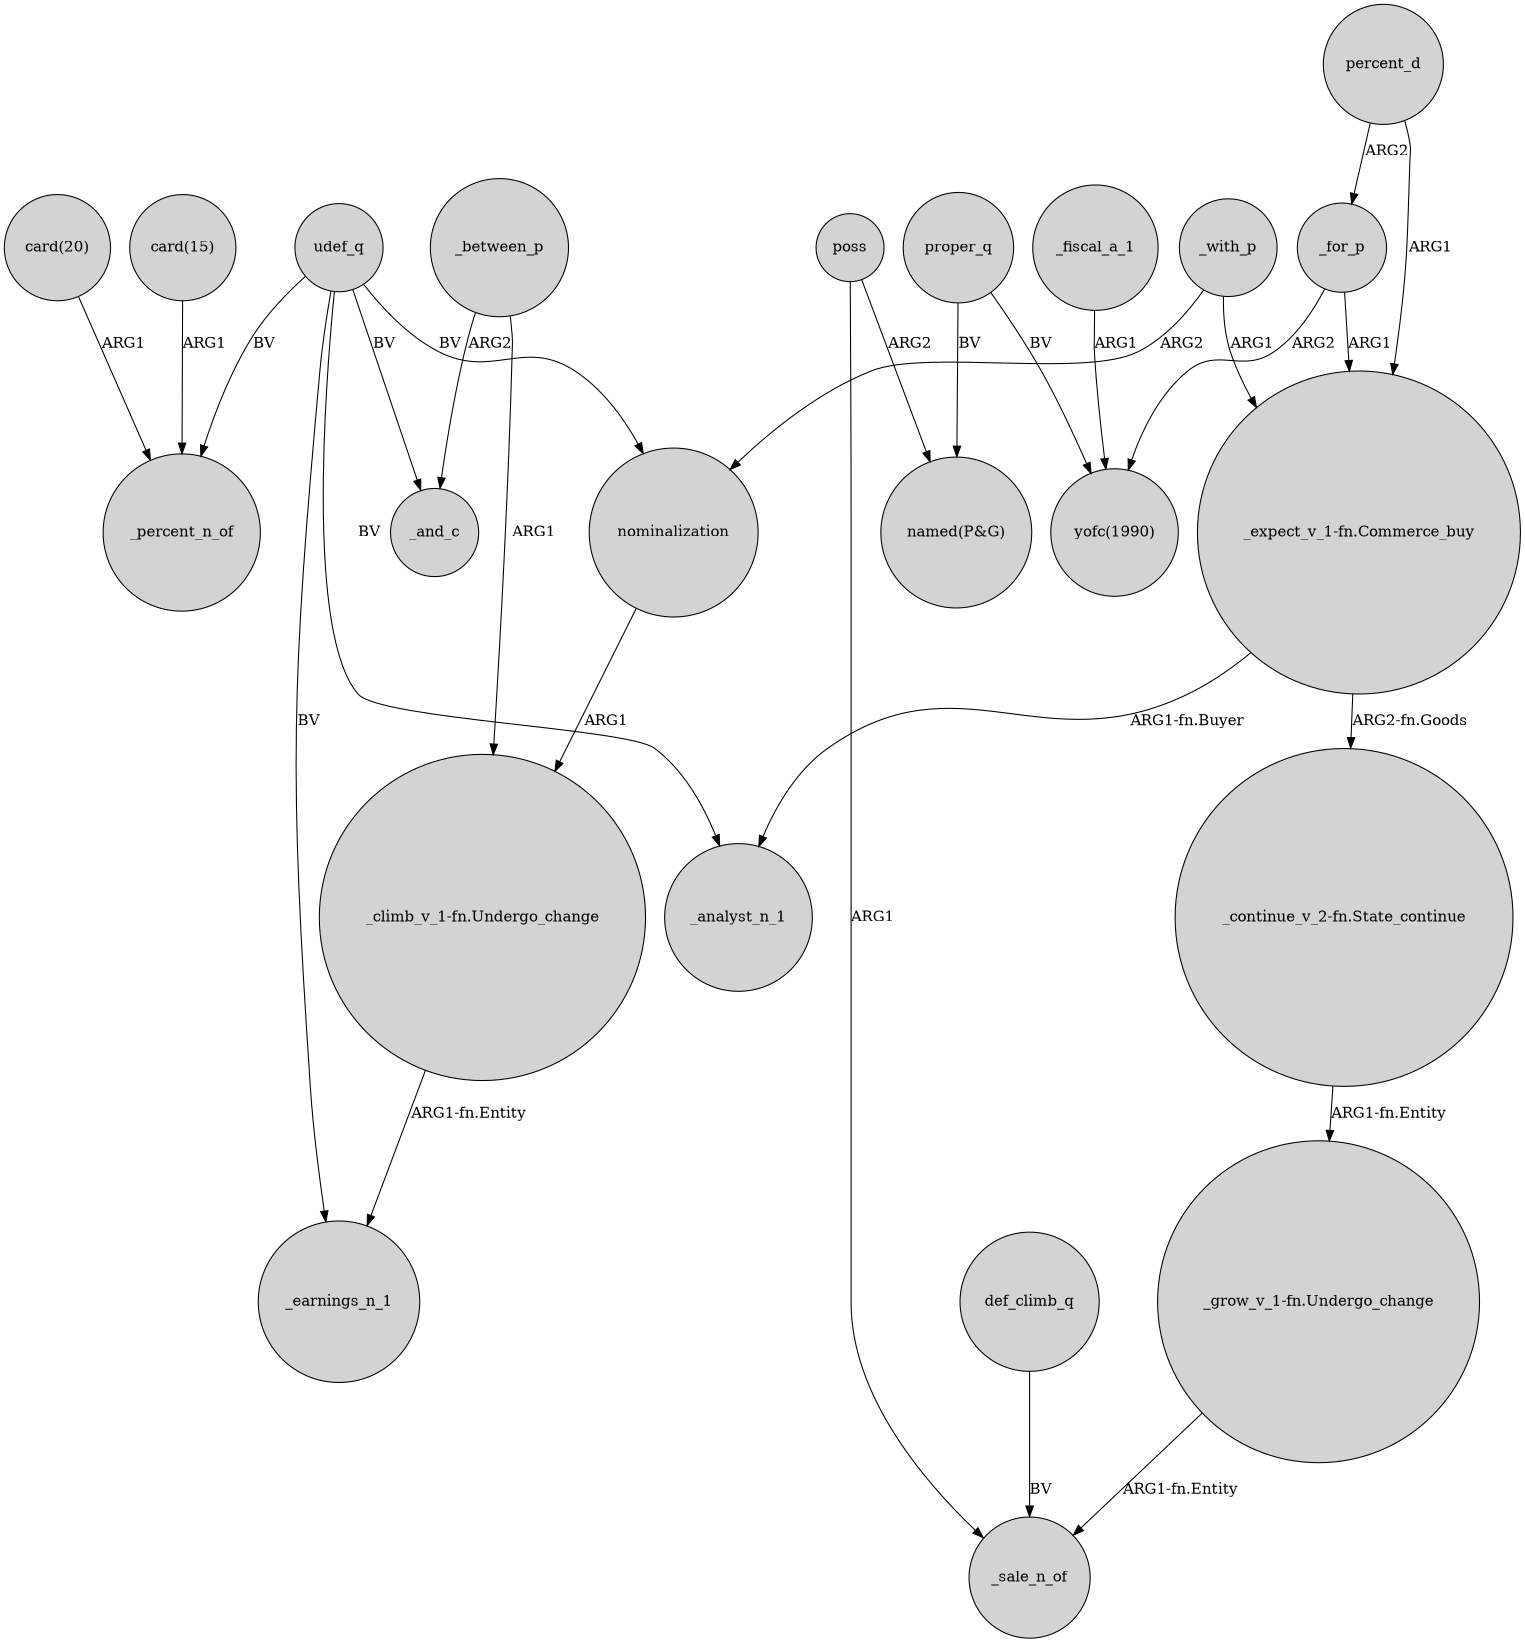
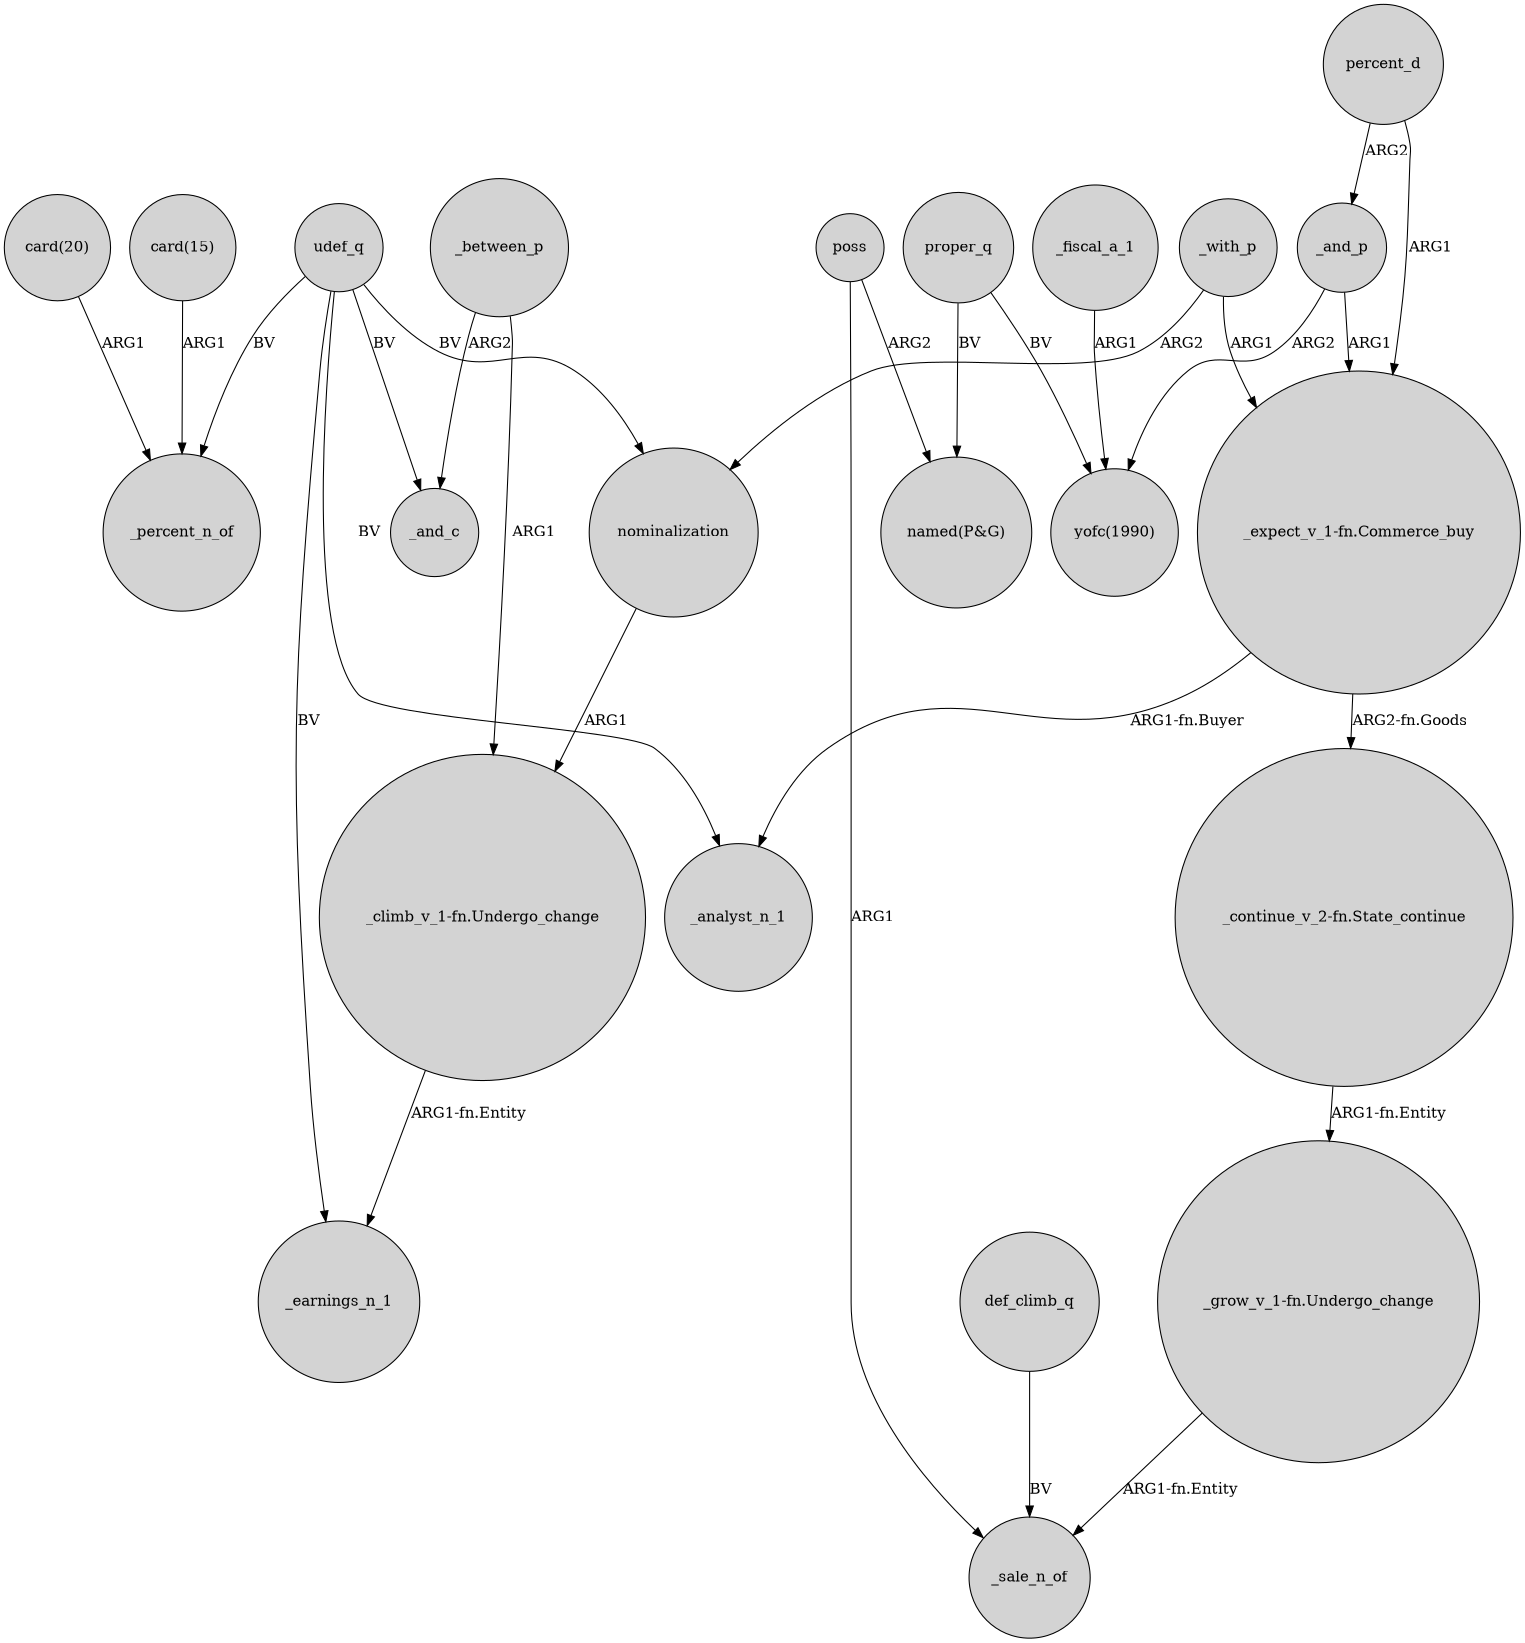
node "_for_p": label "_for_p" -> "_and_p"
